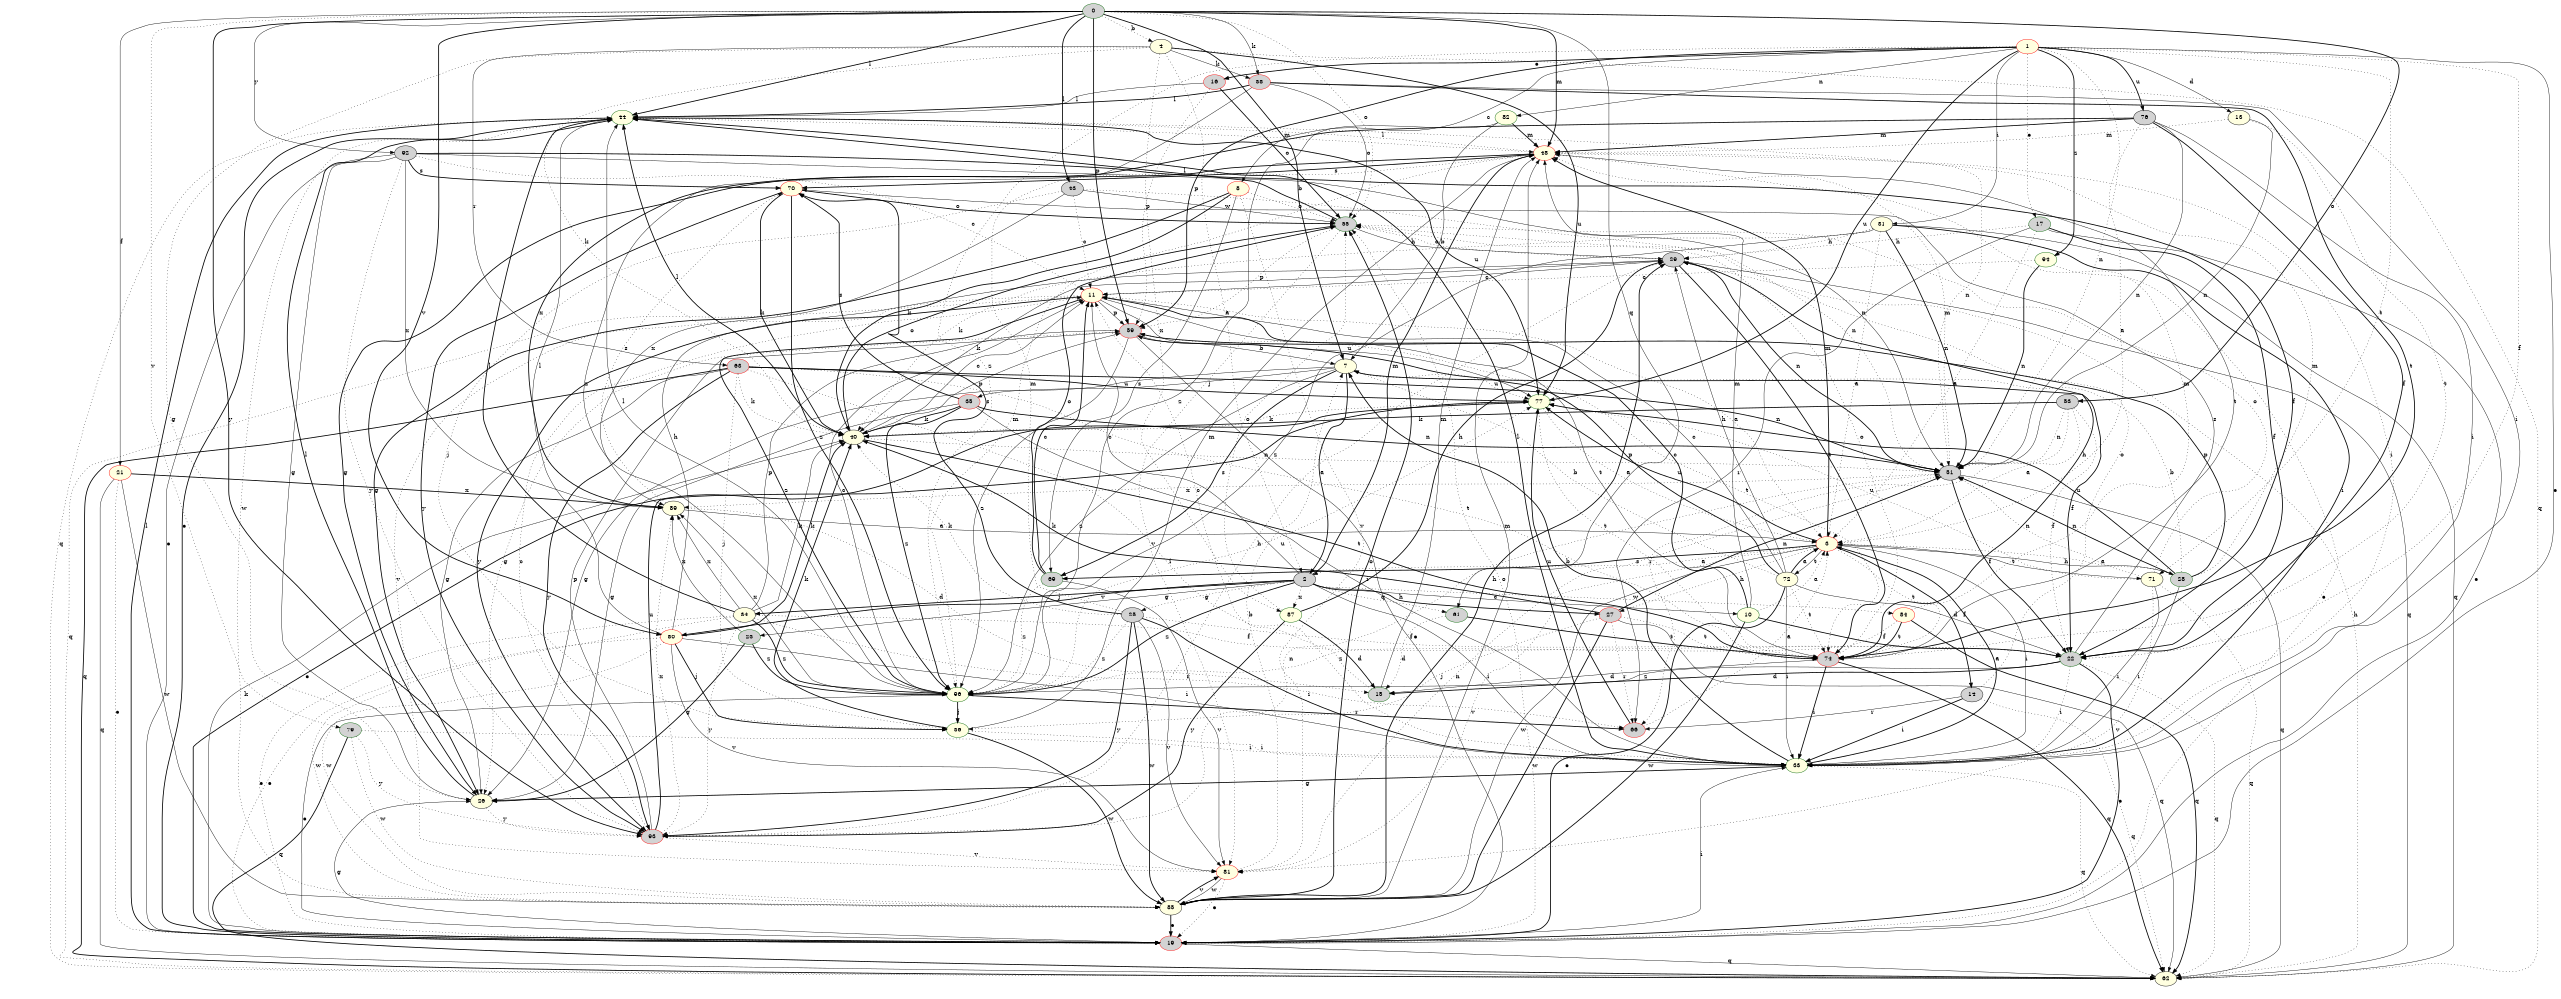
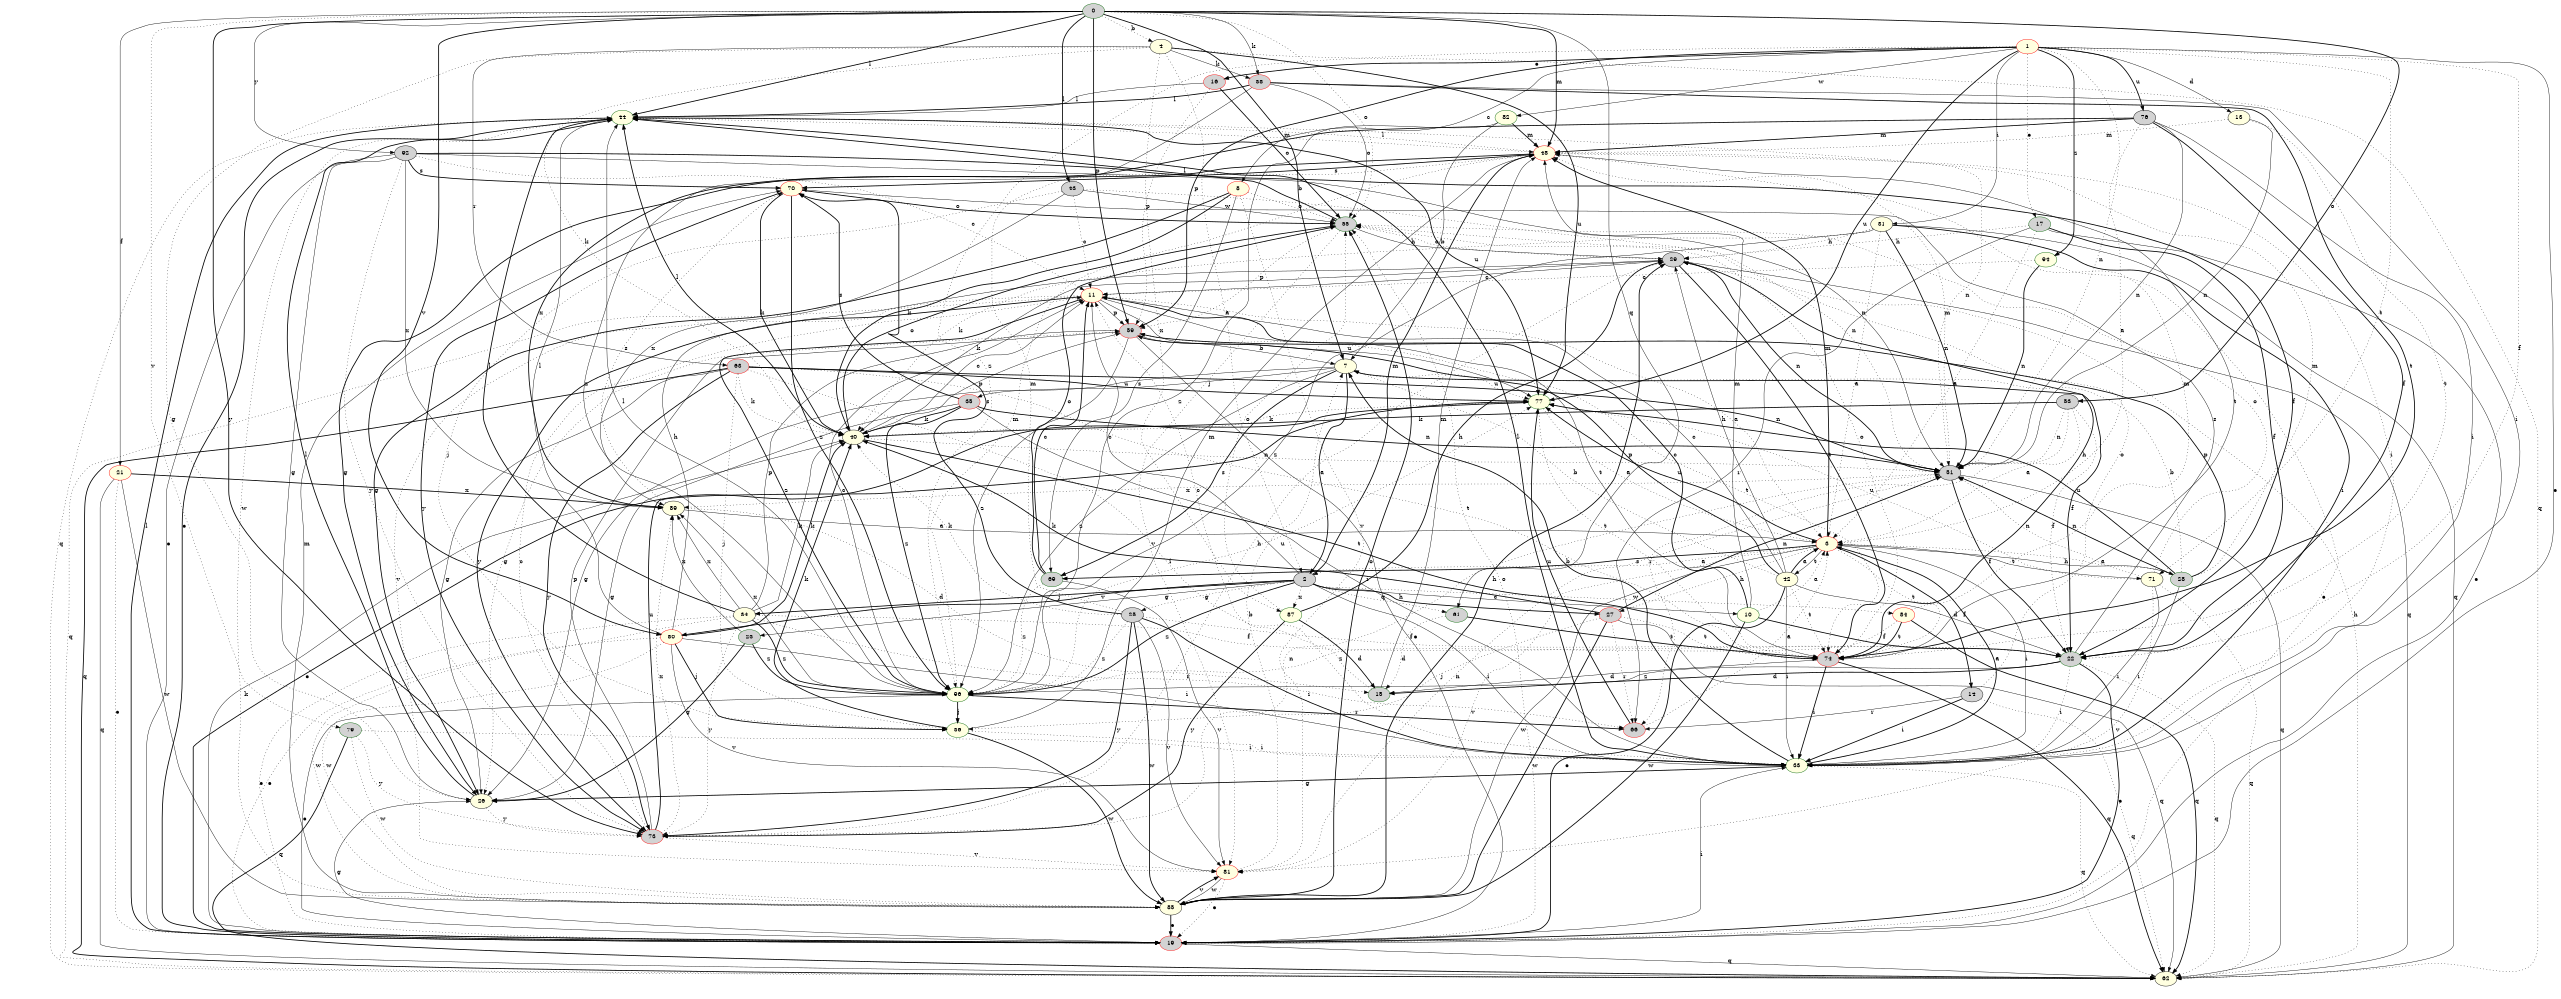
edge "1" -> "82": label "n" -> "w"
edge "85" -> "48": now "85" -> "70"
node "72": label "72" -> "42"
node "93": label "93" -> "73"
